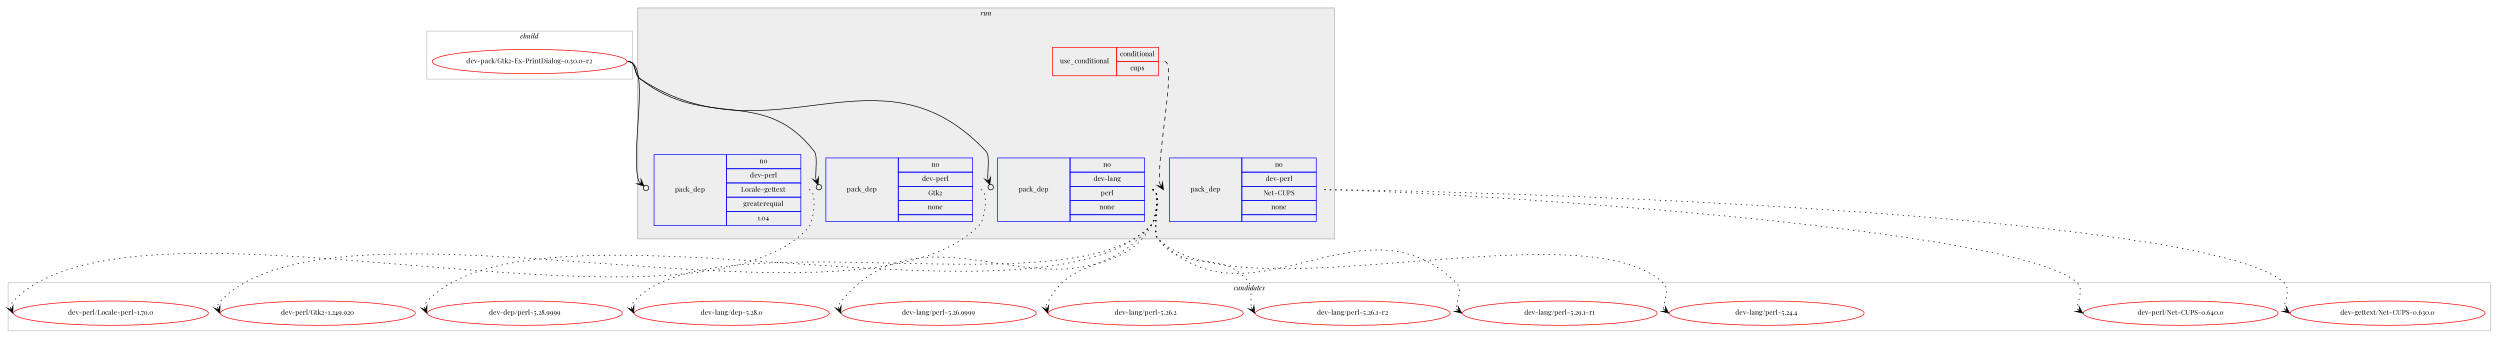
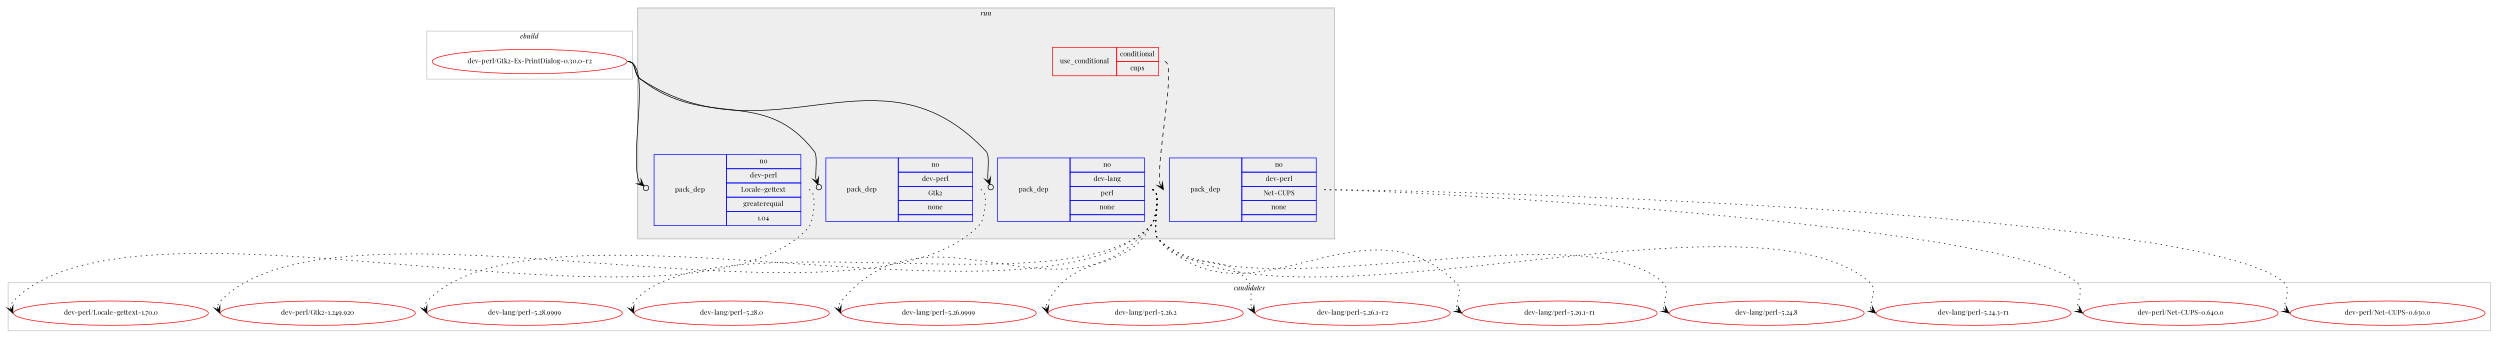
node "dev-pack/Gtk2-Ex-PrintDialog-0.30.0-r2": label "dev-pack/Gtk2-Ex-PrintDialog-0.30.0-r2" -> "dev-perl/Gtk2-Ex-PrintDialog-0.30.0-r2"
node "dev-perl/Locale-perl-1.70.0": label "dev-perl/Locale-perl-1.70.0" -> "dev-perl/Locale-gettext-1.70.0"
node "dev-dep/perl-5.28.9999": label "dev-dep/perl-5.28.9999" -> "dev-lang/perl-5.28.9999"
node "dev-lang/dep-5.28.0": label "dev-lang/dep-5.28.0" -> "dev-lang/perl-5.28.0"
node "dev-lang/perl-5.24.4": label "dev-lang/perl-5.24.4" -> "dev-lang/perl-5.24.8"
node "dev-lang/perl-5.24.3-r1": added
node "dev-gettext/Net-CUPS-0.630.0": label "dev-gettext/Net-CUPS-0.630.0" -> "dev-perl/Net-CUPS-0.630.0"
